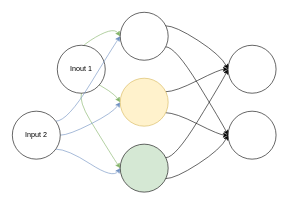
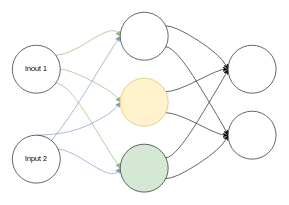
node "Inout 1": moved (81, 69) -> (36, 69)
node "Input 2": moved (36, 135) -> (36, 159)
